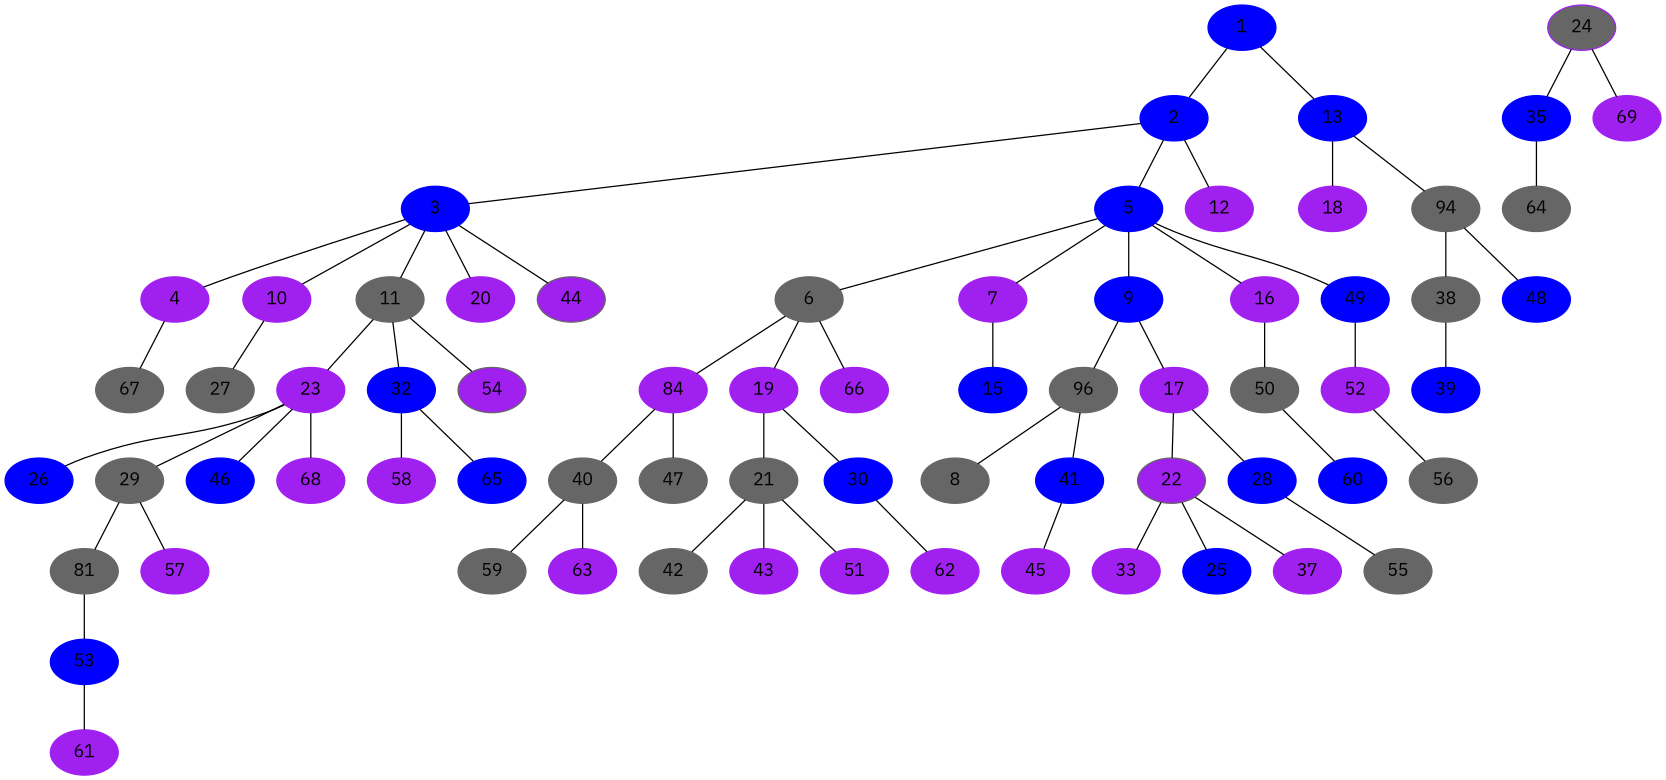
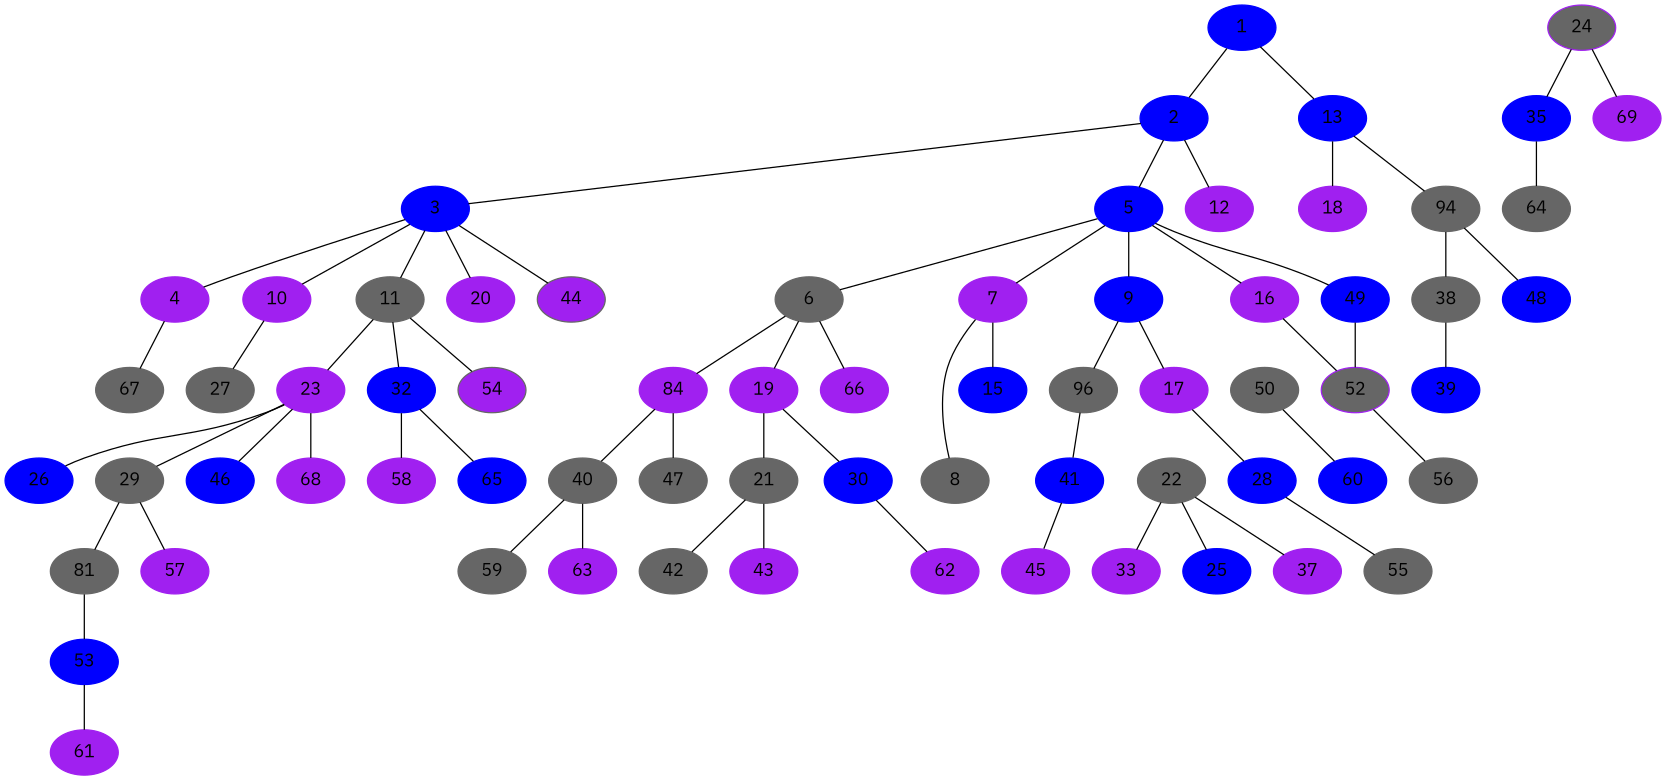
edge "16" -- "50": now "16" -- "52"
node "52": fillcolor purple -> gray40
edge "96" -- "8": now "7" -- "8"
edge "17" -- "22": removed
node "22": fillcolor purple -> gray40
node "51": removed
